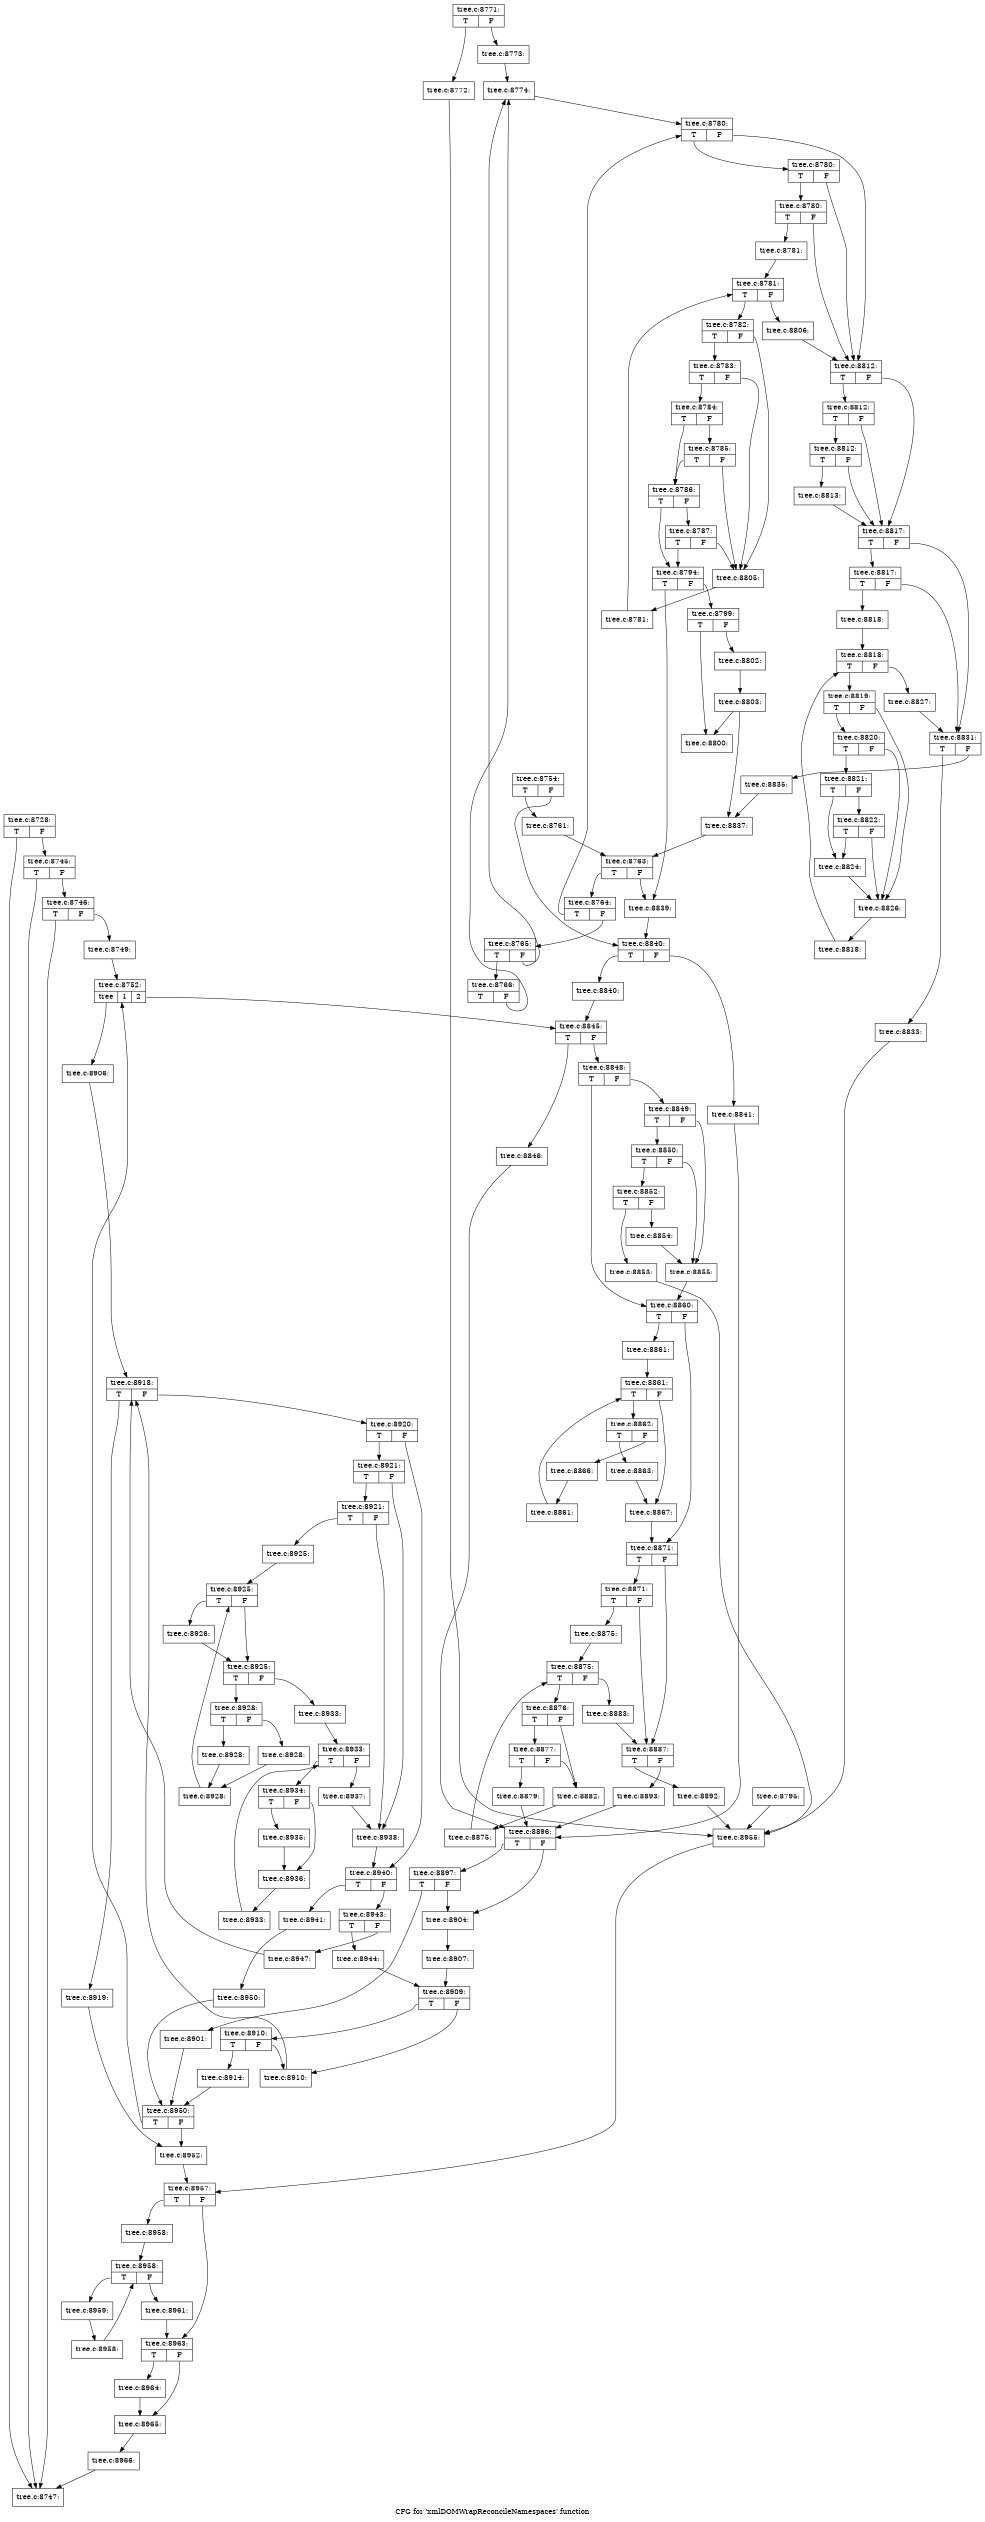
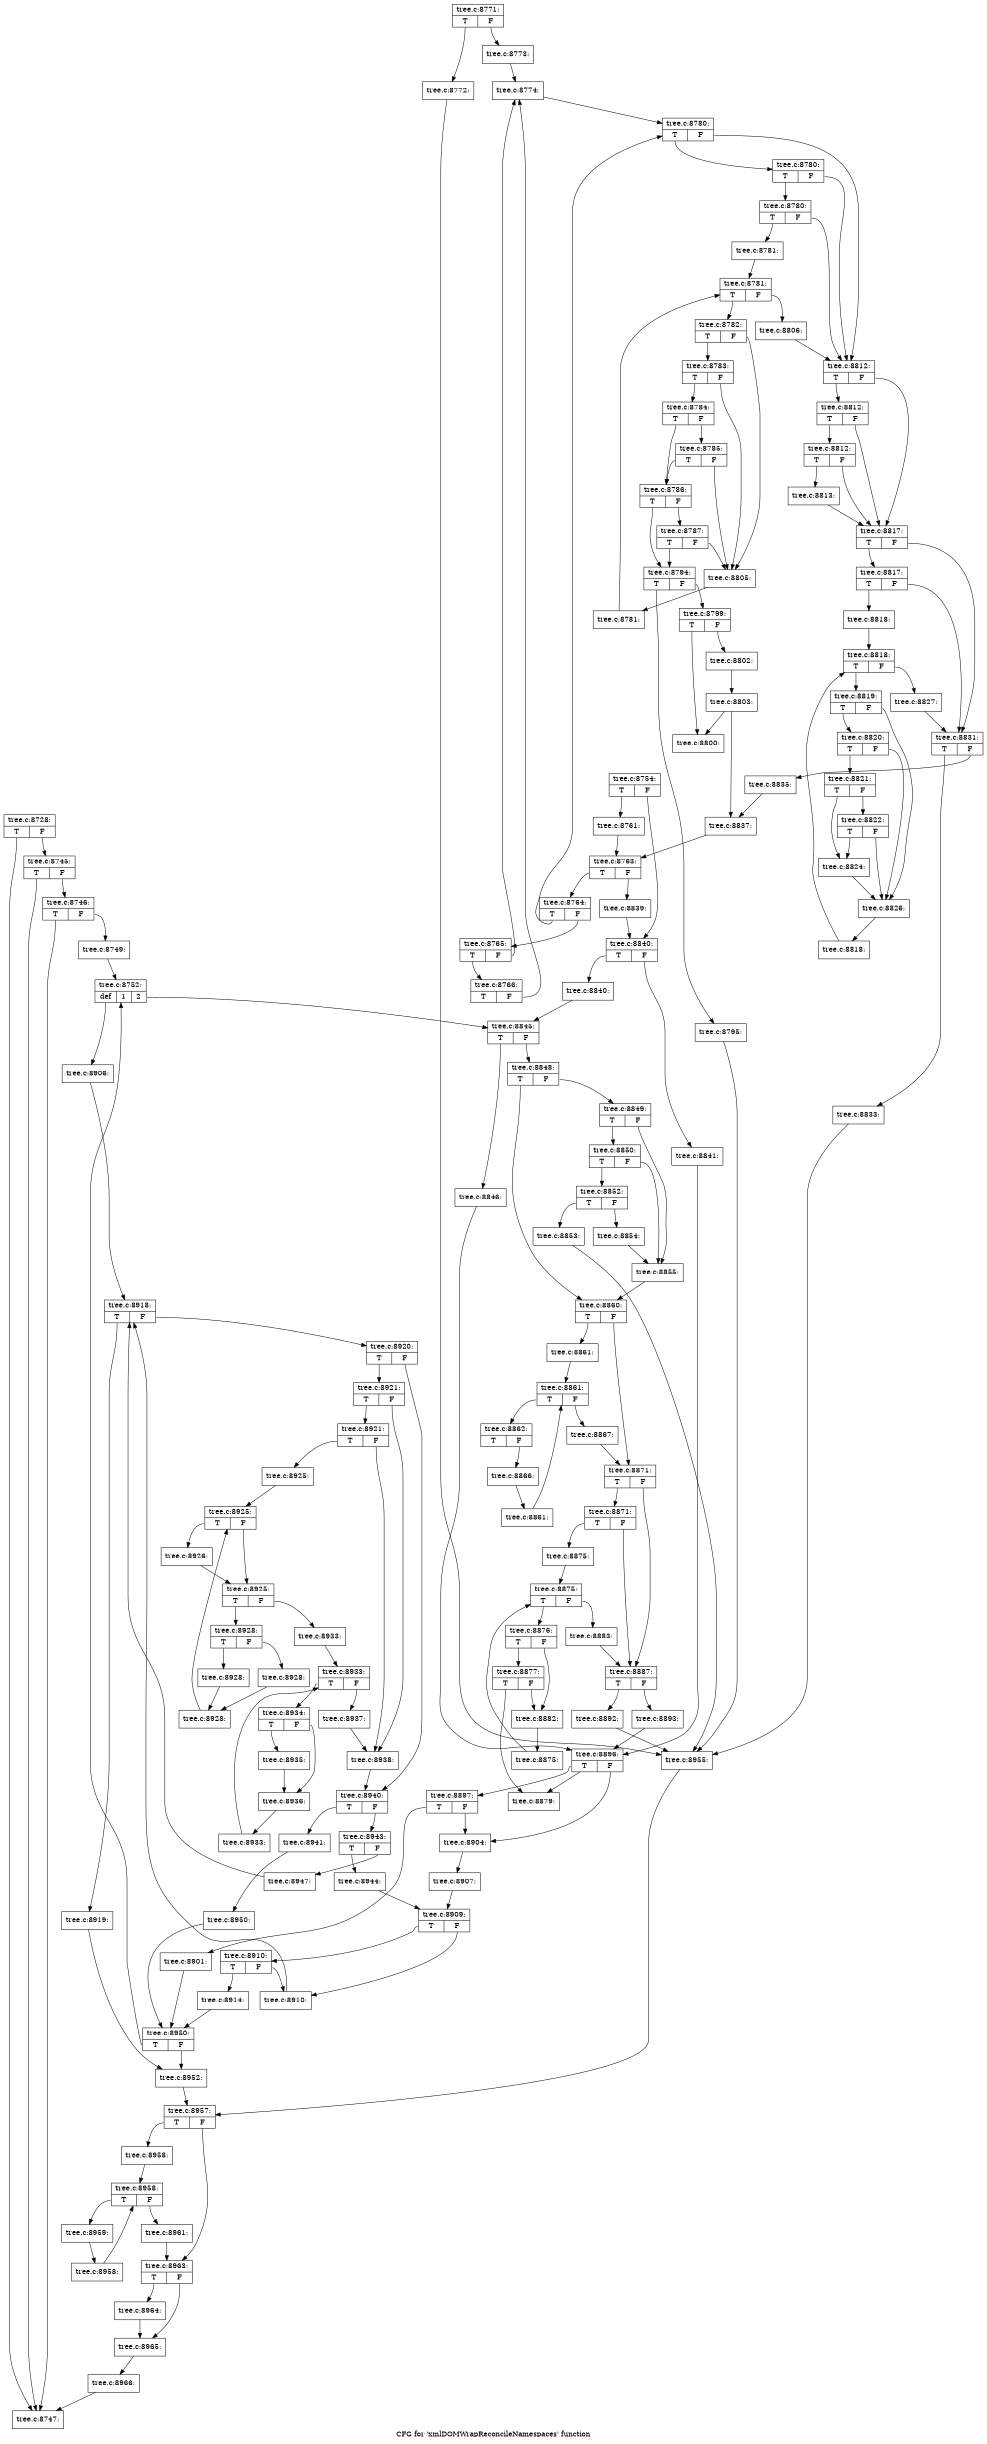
edge "tree.c:8794:" -> "tree.c:8839:": now "tree.c:8794:" -> "tree.c:8795:"
node "tree.c:8752:": text "tree" -> "def"
node "tree.c:8863:": removed
edge "tree.c:8879:" -> "tree.c:8896:": reversed
